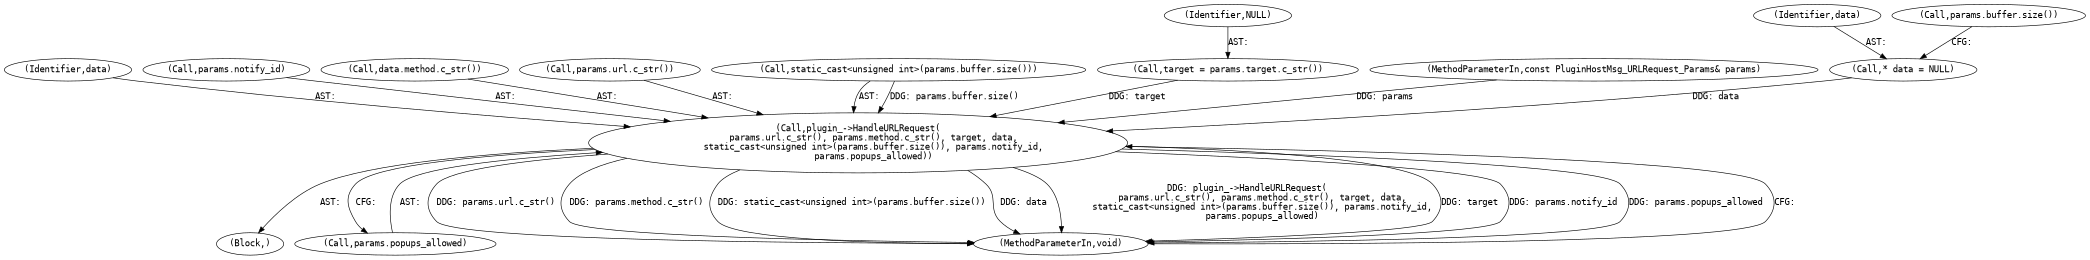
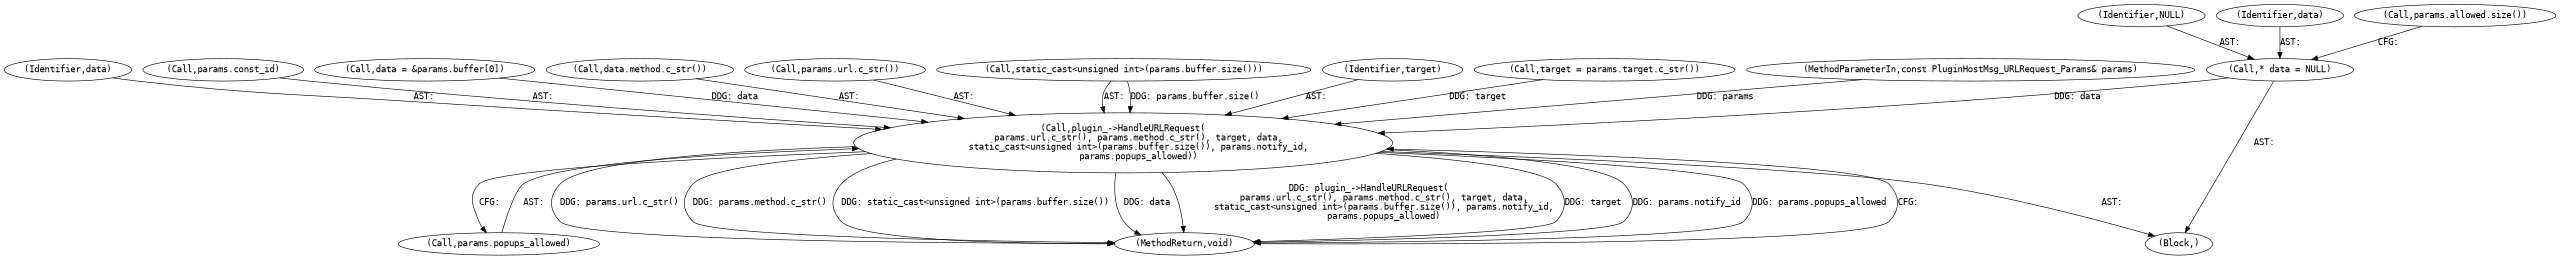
node "(Call,params.buffer.size())": label "(Call,params.buffer.size())" -> "(Call,params.allowed.size())"
edge "(Identifier,NULL)" -> "(Call,target = params.target.c_str())": now "(Identifier,NULL)" -> "(Call,* data = NULL)"
node "(Call,params.notify_id)": label "(Call,params.notify_id)" -> "(Call,params.const_id)"
node "(Call,data = &params.buffer[0])": added
node "(Identifier,target)": added
edge "(Call,* data = NULL)" -> "(Block,)": added, label "AST:"
node "(MethodParameterIn,void)": label "(MethodParameterIn,void)" -> "(MethodReturn,void)"
